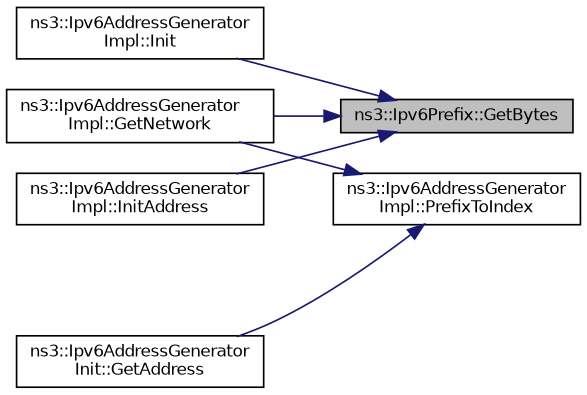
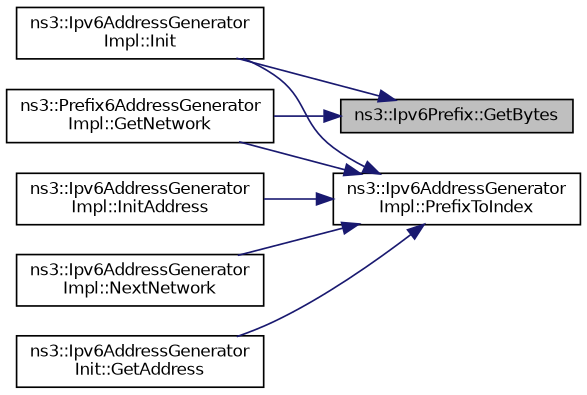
edge "ns3::Ipv6AddressGenerator Impl::Init" -> "ns3::Ipv6AddressGenerator Impl::PrefixToIndex": added
node "ns3::Ipv6AddressGenerator Impl::GetNetwork": label "ns3::Ipv6AddressGenerator Impl::GetNetwork" -> "ns3::Prefix6AddressGenerator Impl::GetNetwork"
edge "ns3::Ipv6AddressGenerator Impl::InitAddress" -> "ns3::Ipv6Prefix::GetBytes": now "ns3::Ipv6AddressGenerator Impl::InitAddress" -> "ns3::Ipv6AddressGenerator Impl::PrefixToIndex"
node "ns3::Ipv6AddressGenerator Impl::NextNetwork": added
